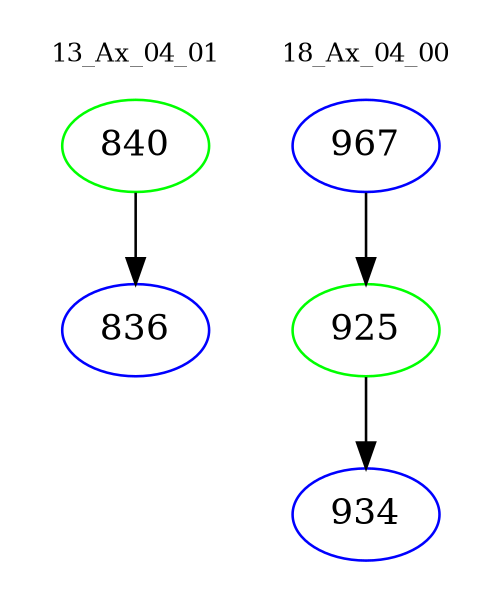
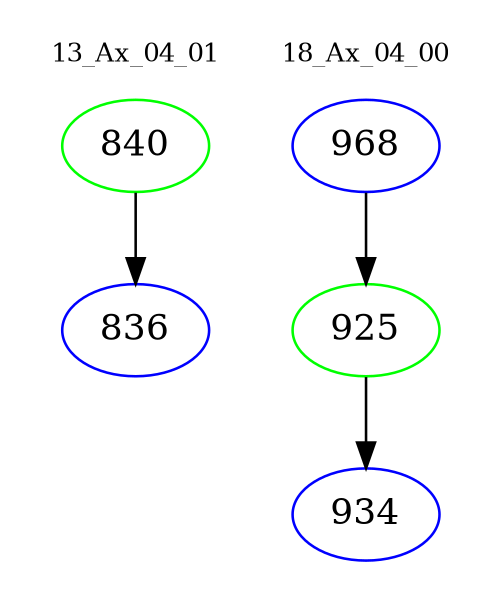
node "967": label "967" -> "968"
